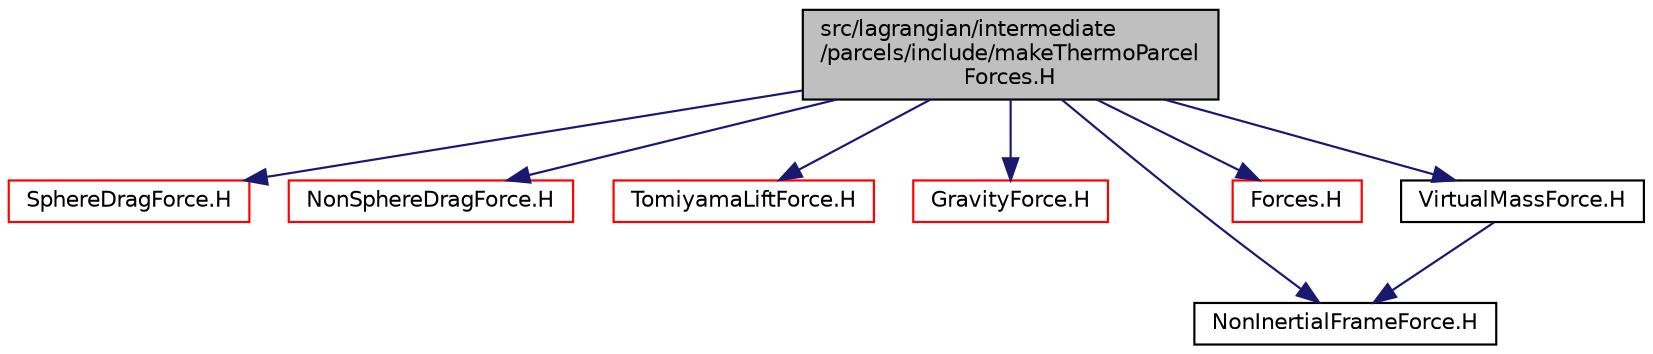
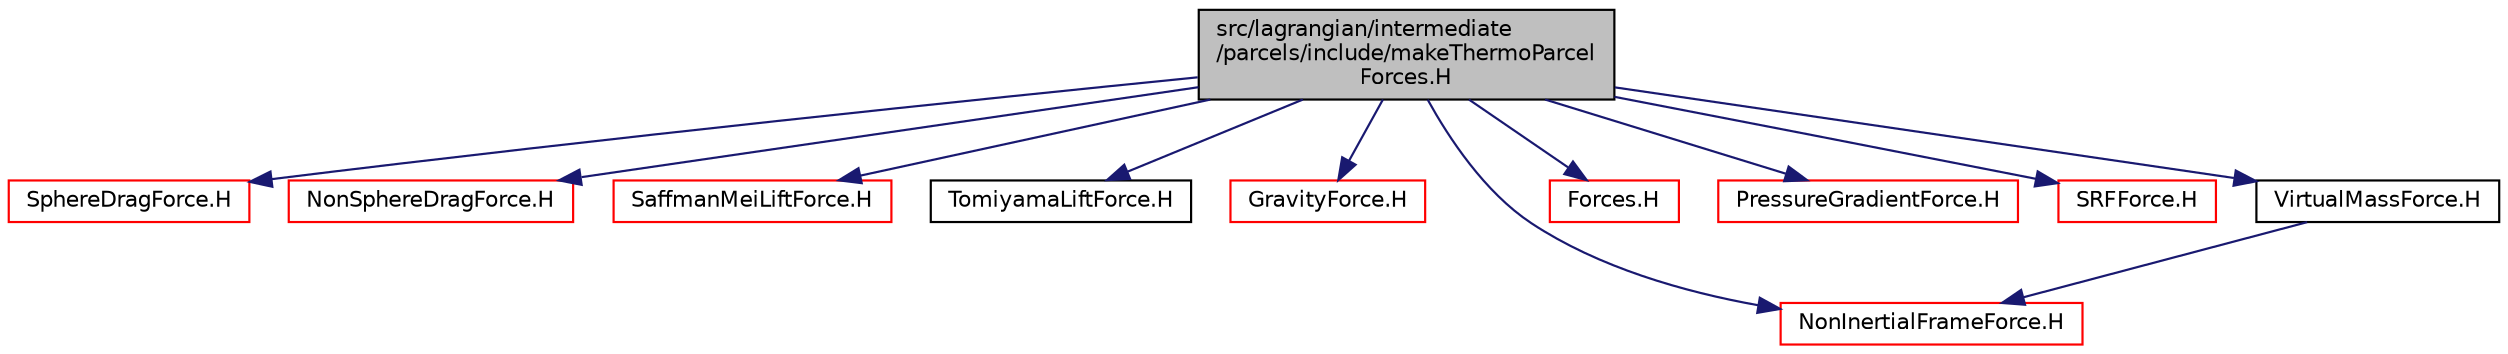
node "TomiyamaLiftForce.H": color red -> black
node "SaffmanMeiLiftForce.H": added
node "PressureGradientForce.H": added
node "SRFForce.H": added
node "NonInertialFrameForce.H": color black -> red
